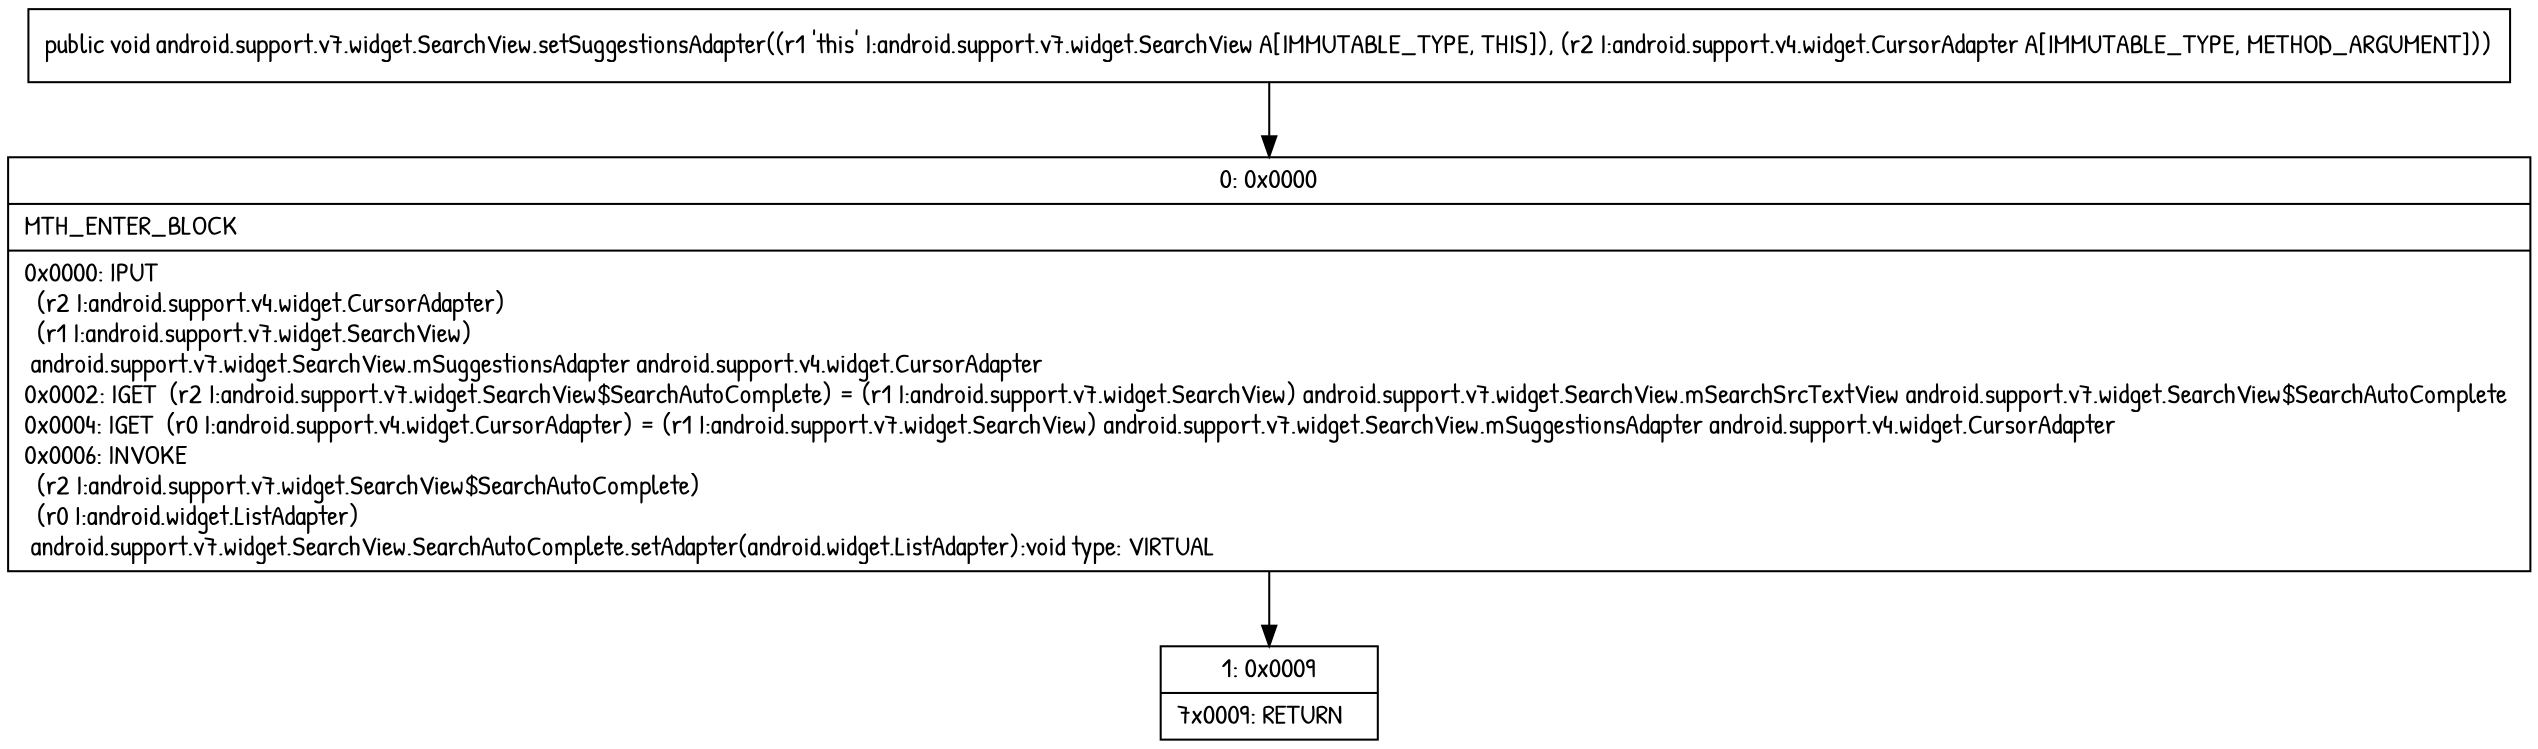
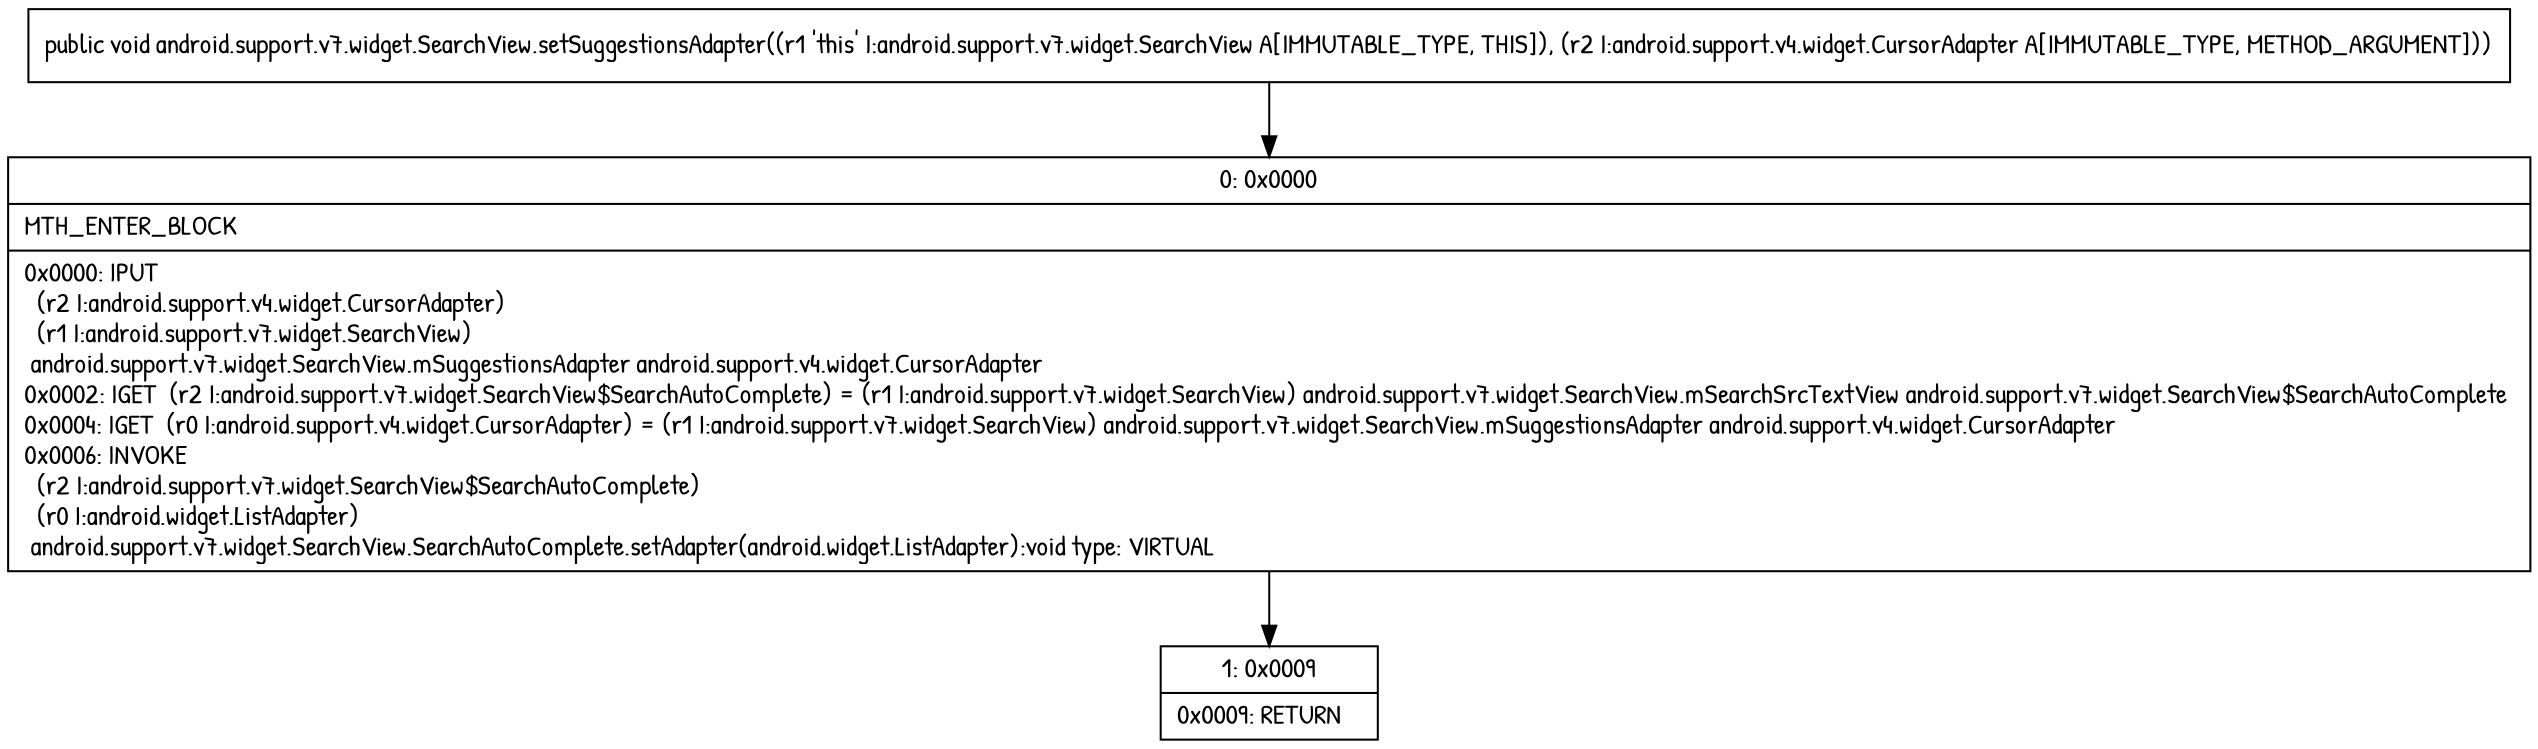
node "1: 0x0009": text "7x0009: RETURN" -> "0x0009: RETURN"
